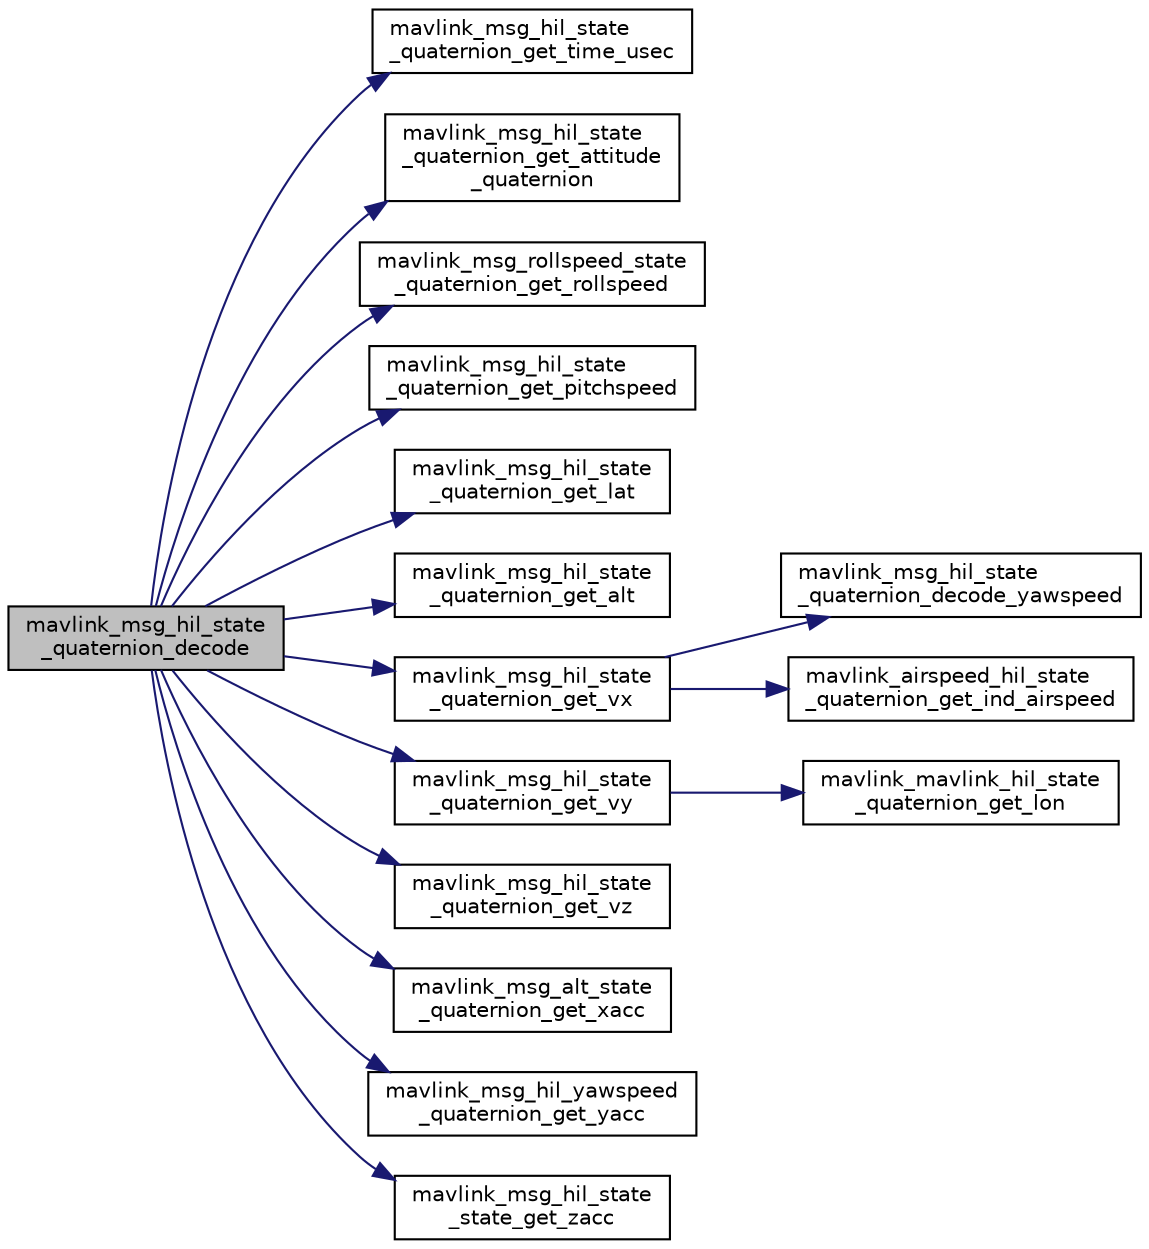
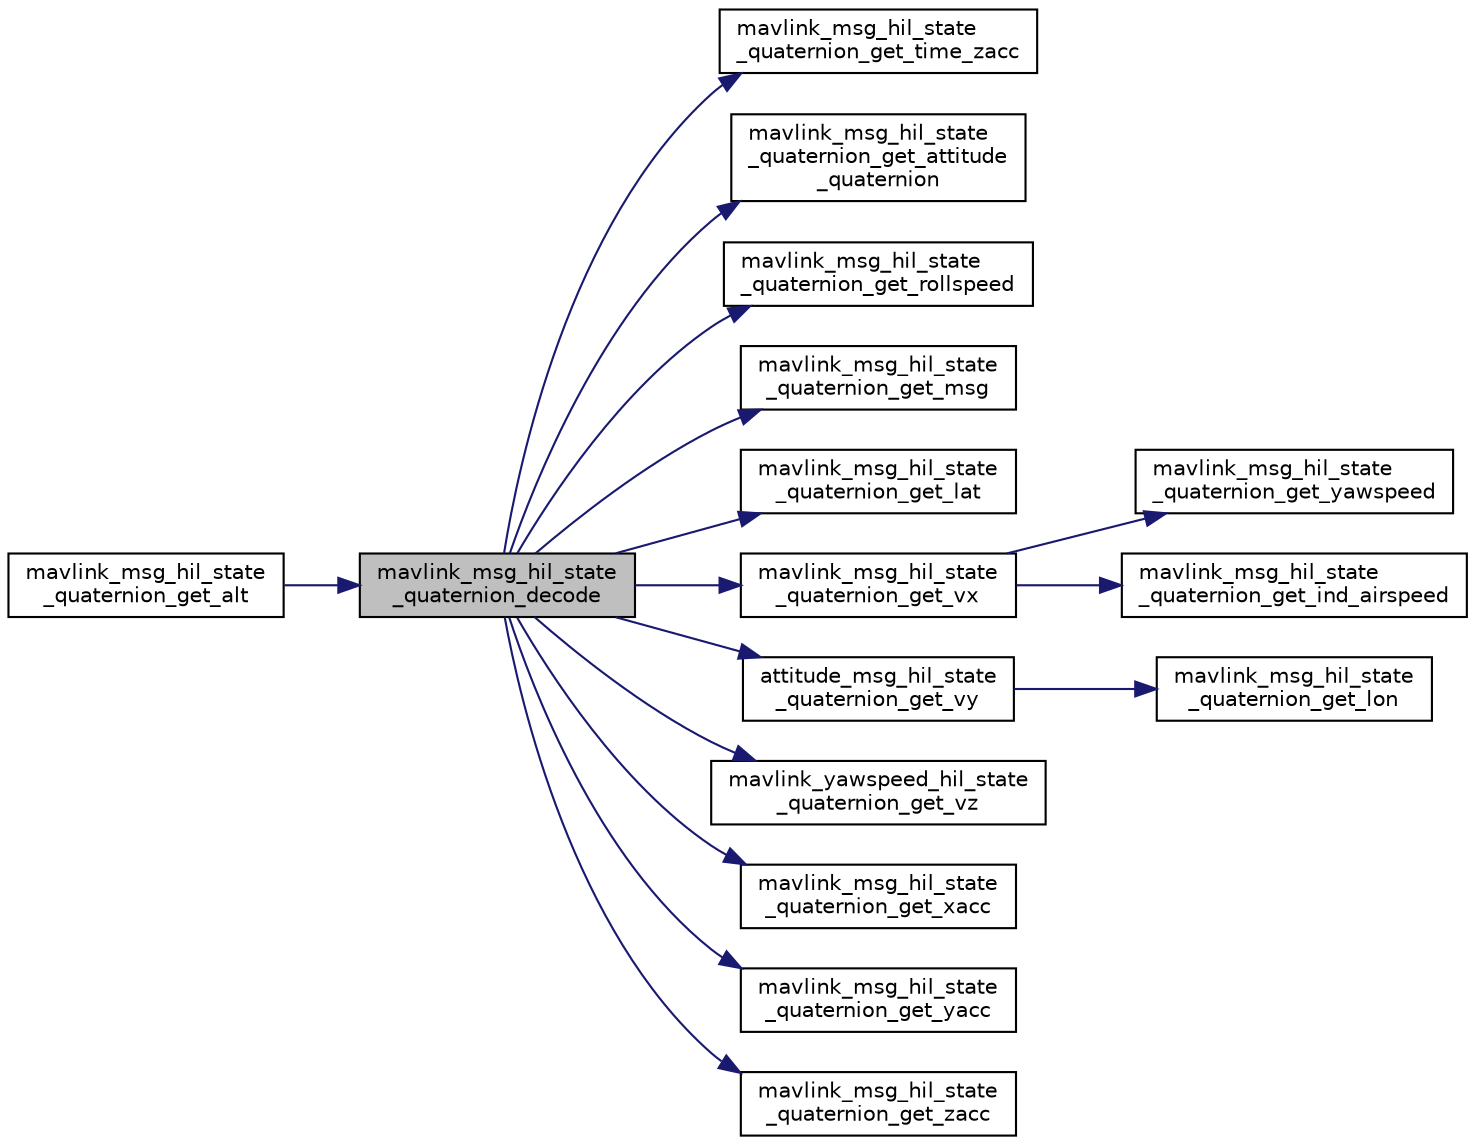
node "mavlink_msg_hil_state _quaternion_get_time_usec": label "mavlink_msg_hil_state _quaternion_get_time_usec" -> "mavlink_msg_hil_state _quaternion_get_time_zacc"
node "mavlink_msg_rollspeed_state _quaternion_get_rollspeed": label "mavlink_msg_rollspeed_state _quaternion_get_rollspeed" -> "mavlink_msg_hil_state _quaternion_get_rollspeed"
node "mavlink_msg_hil_state _quaternion_get_pitchspeed": label "mavlink_msg_hil_state _quaternion_get_pitchspeed" -> "mavlink_msg_hil_state _quaternion_get_msg"
node "mavlink_msg_hil_state _quaternion_decode_yawspeed": label "mavlink_msg_hil_state _quaternion_decode_yawspeed" -> "mavlink_msg_hil_state _quaternion_get_yawspeed"
edge "mavlink_msg_hil_state _quaternion_decode" -> "mavlink_msg_hil_state _quaternion_get_alt": reversed
node "mavlink_airspeed_hil_state _quaternion_get_ind_airspeed": label "mavlink_airspeed_hil_state _quaternion_get_ind_airspeed" -> "mavlink_msg_hil_state _quaternion_get_ind_airspeed"
node "mavlink_msg_hil_state _quaternion_get_vy": label "mavlink_msg_hil_state _quaternion_get_vy" -> "attitude_msg_hil_state _quaternion_get_vy"
node "mavlink_mavlink_hil_state _quaternion_get_lon": label "mavlink_mavlink_hil_state _quaternion_get_lon" -> "mavlink_msg_hil_state _quaternion_get_lon"
node "mavlink_msg_hil_state _quaternion_get_vz": label "mavlink_msg_hil_state _quaternion_get_vz" -> "mavlink_yawspeed_hil_state _quaternion_get_vz"
node "mavlink_msg_alt_state _quaternion_get_xacc": label "mavlink_msg_alt_state _quaternion_get_xacc" -> "mavlink_msg_hil_state _quaternion_get_xacc"
node "mavlink_msg_hil_yawspeed _quaternion_get_yacc": label "mavlink_msg_hil_yawspeed _quaternion_get_yacc" -> "mavlink_msg_hil_state _quaternion_get_yacc"
node "mavlink_msg_hil_state _state_get_zacc": label "mavlink_msg_hil_state _state_get_zacc" -> "mavlink_msg_hil_state _quaternion_get_zacc"
